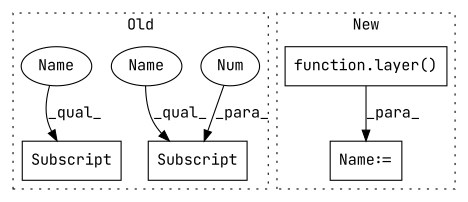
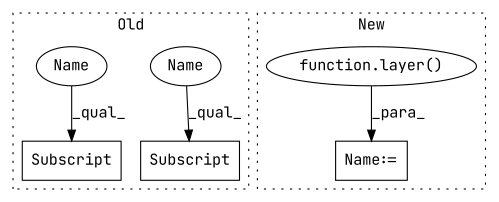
node "Num": removed
node "function.layer()": shape box -> ellipse
